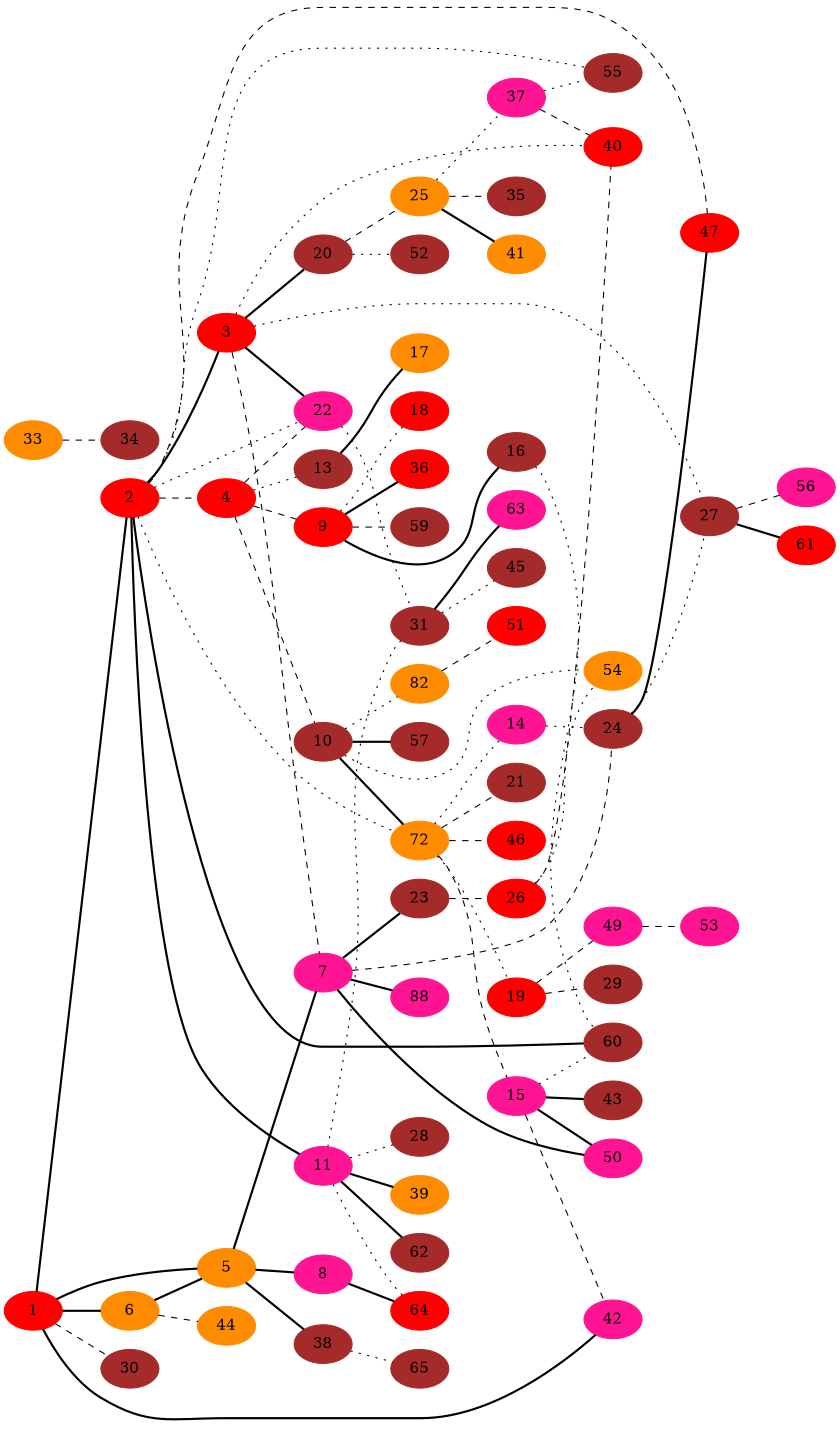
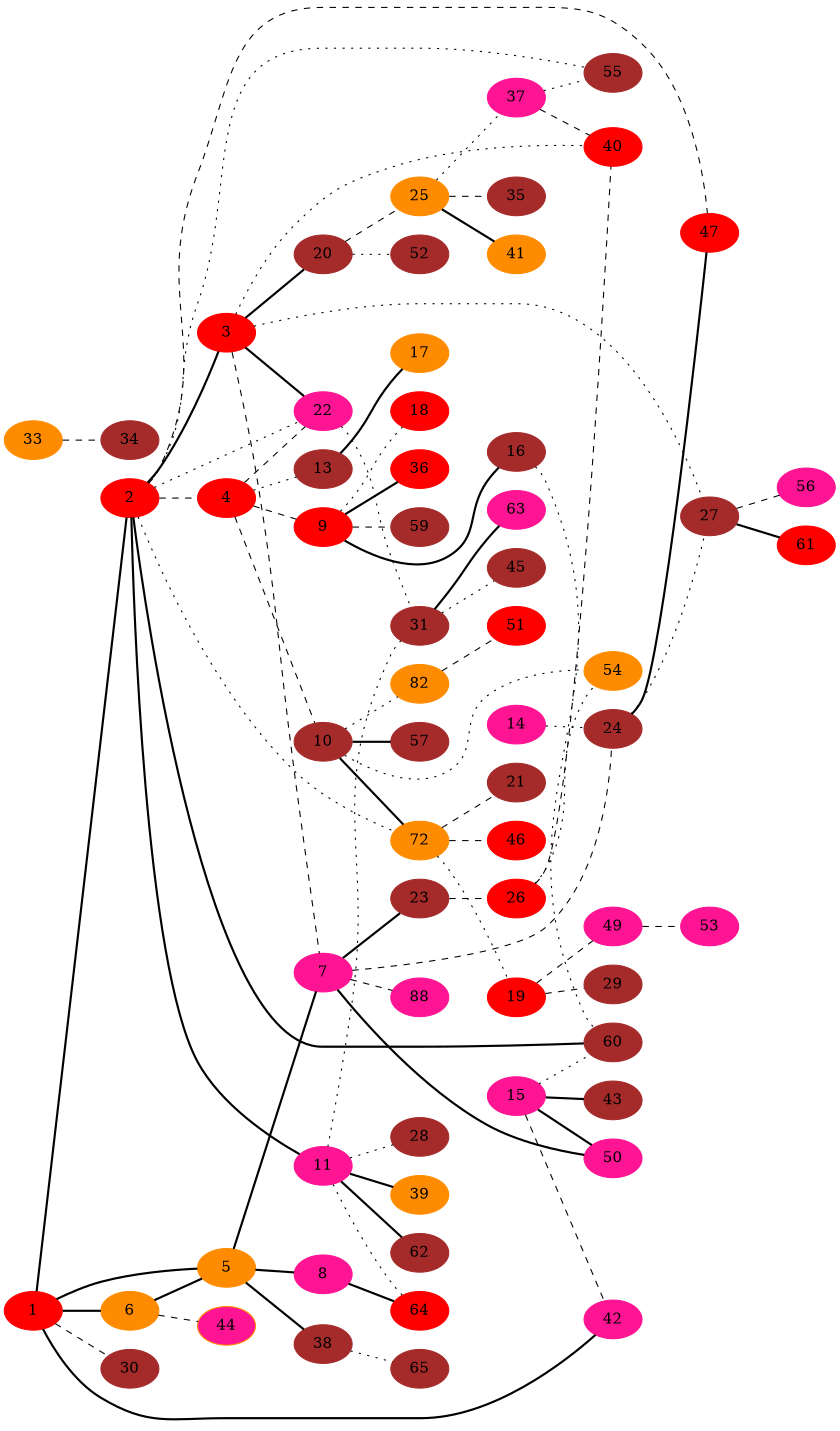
edge "14" -- "72": removed
edge "72" -- "15": removed
edge "7" -- "88": style bold -> dashed
node "44": fillcolor darkorange -> deeppink
